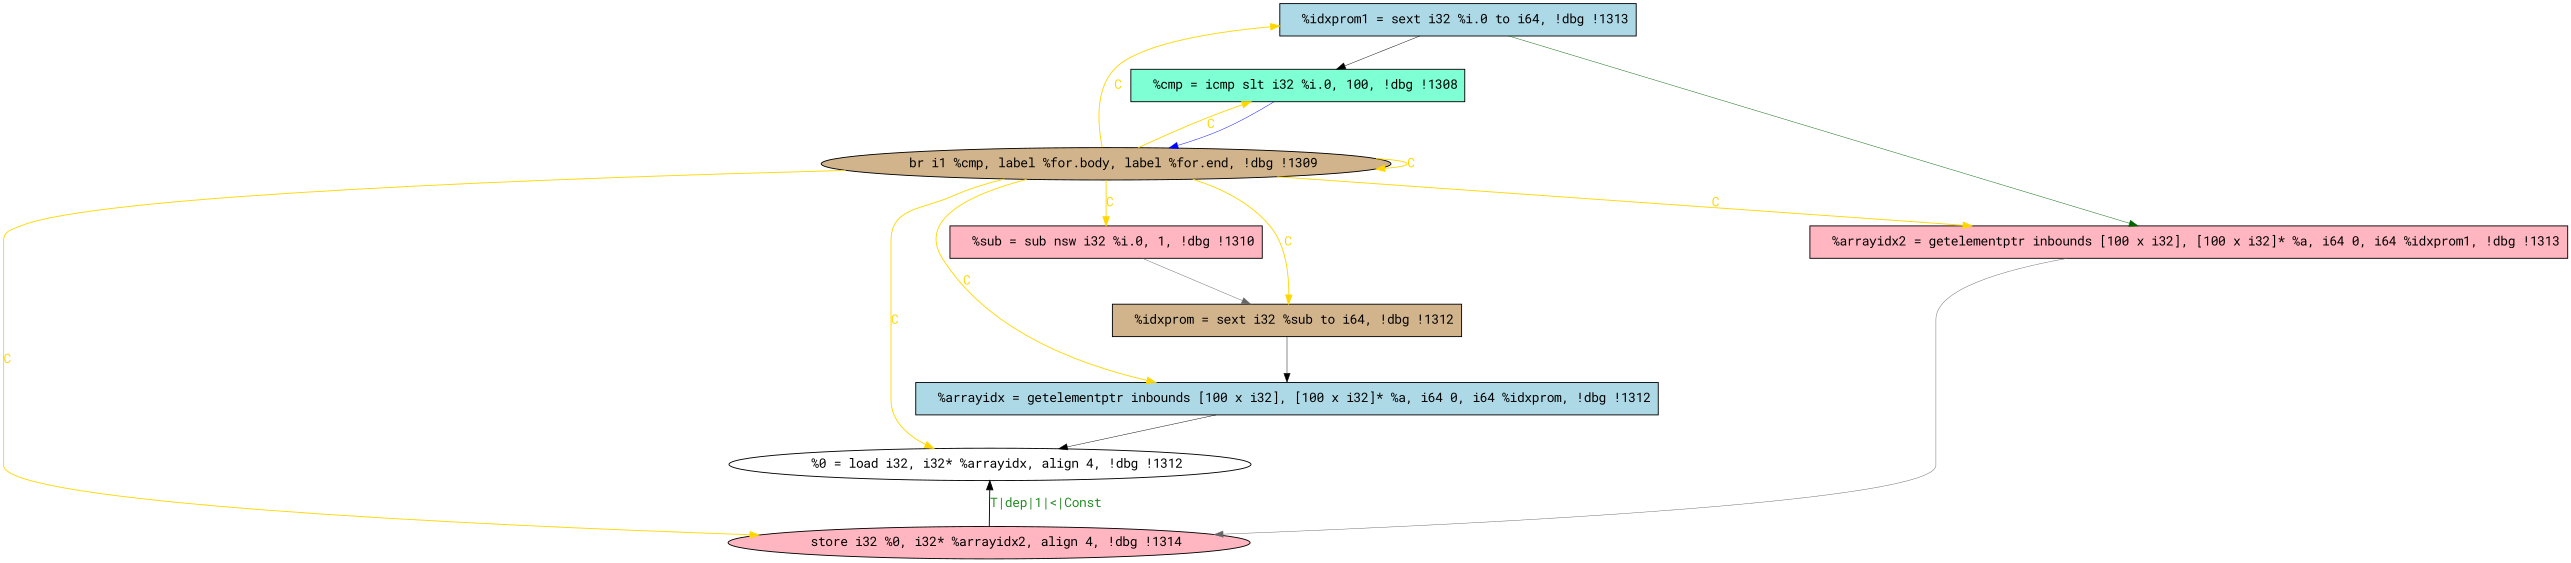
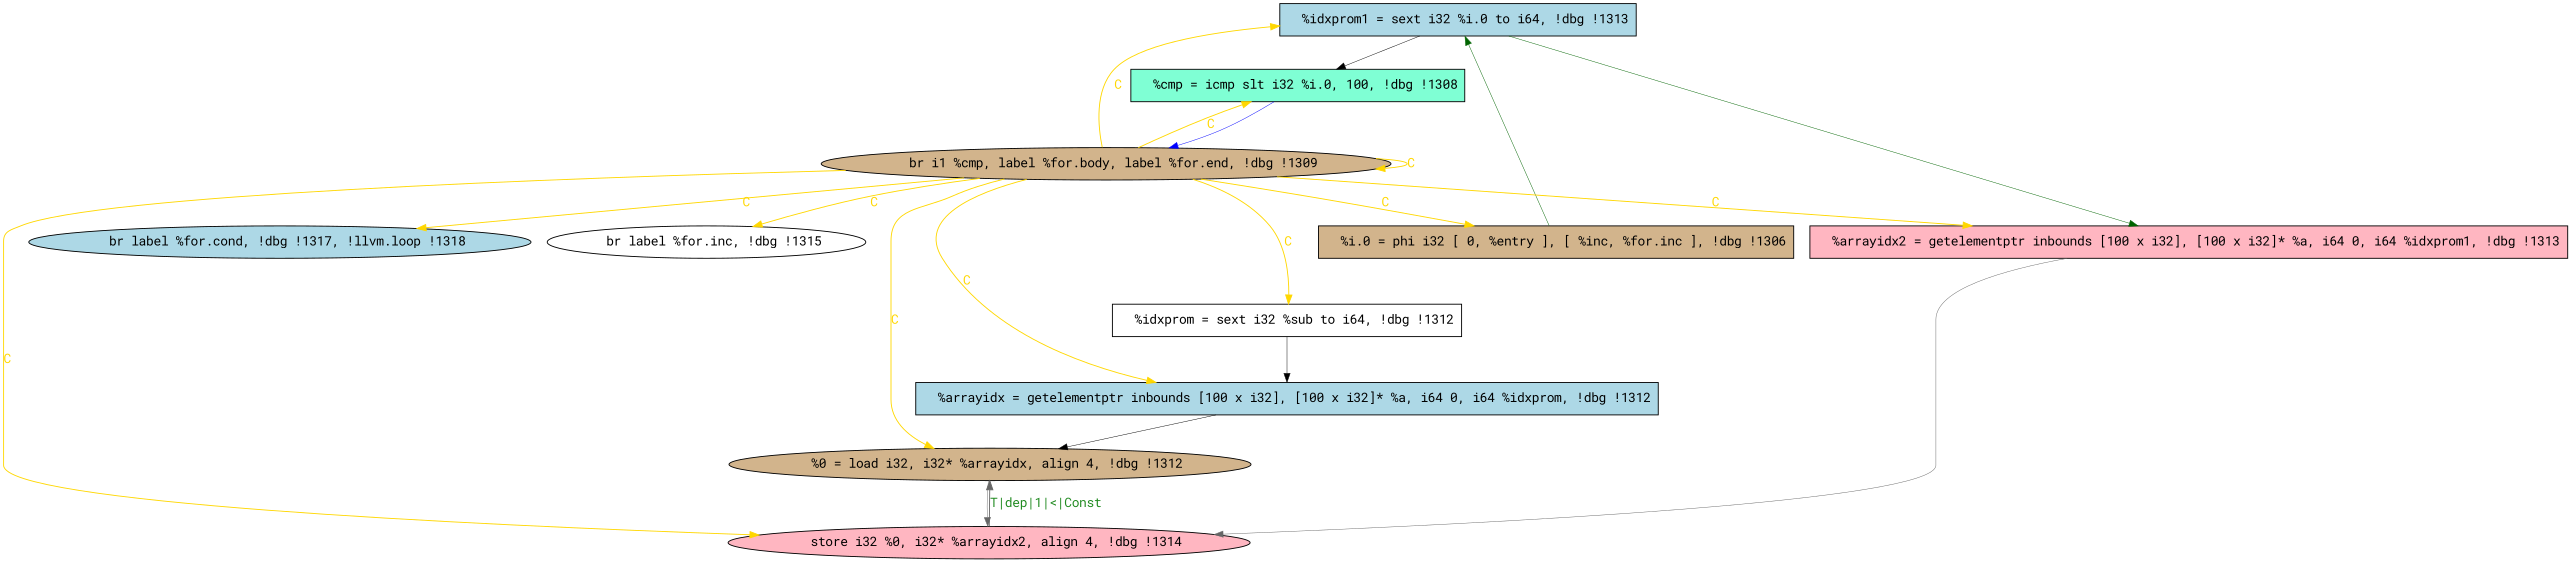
node "br label %for.cond, !dbg !1317, !llvm.loop !1318": added
node "br label %for.inc, !dbg !1315": added
node "%sub = sub nsw i32 %i.0, 1, !dbg !1310": removed
node "%i.0 = phi i32 [ 0, %entry ], [ %inc, %for.inc ], !dbg !1306": added
node "%idxprom = sext i32 %sub to i64, !dbg !1312": fillcolor tan -> white
node "%0 = load i32, i32* %arrayidx, align 4, !dbg !1312": fillcolor white -> tan
edge "%0 = load i32, i32* %arrayidx, align 4, !dbg !1312" -> "store i32 %0, i32* %arrayidx2, align 4, !dbg !1314": added
edge "store i32 %0, i32* %arrayidx2, align 4, !dbg !1314" -> "%0 = load i32, i32* %arrayidx, align 4, !dbg !1312": color black -> gray40
